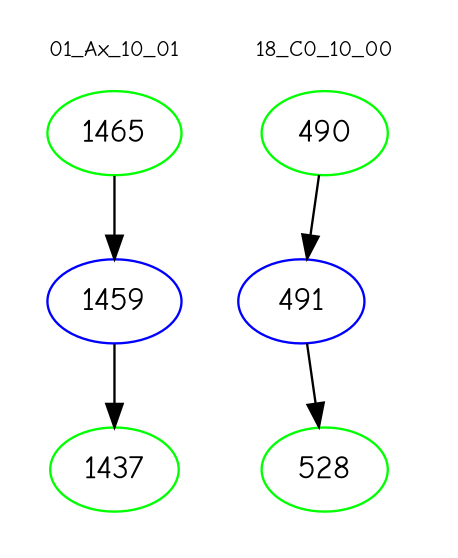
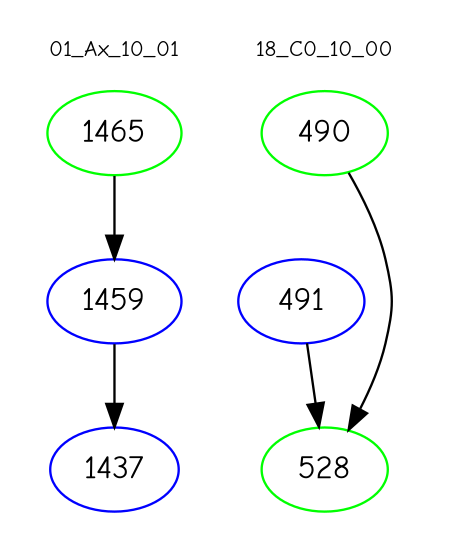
edge "490" -> "491": now "490" -> "528"
node "1437": color green -> blue
